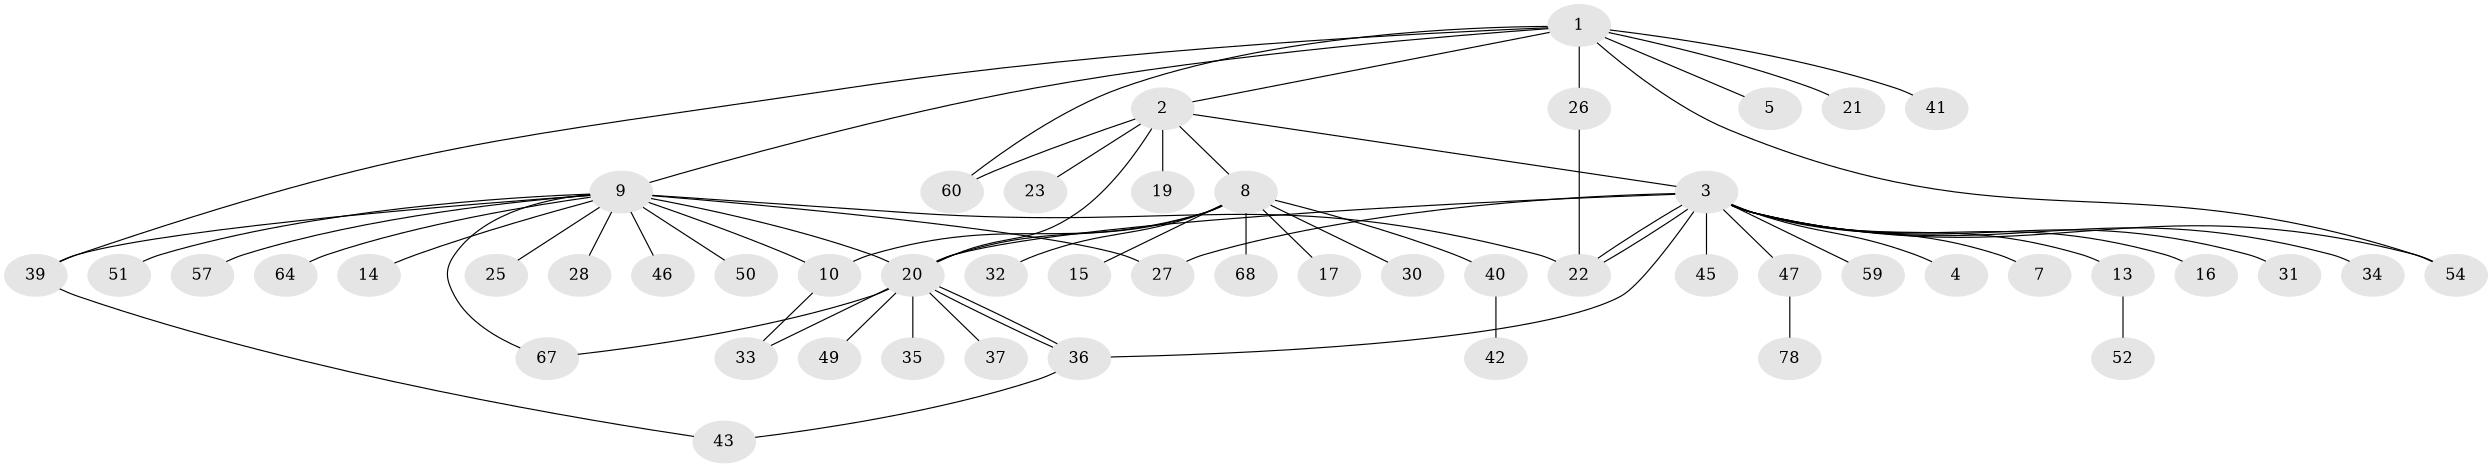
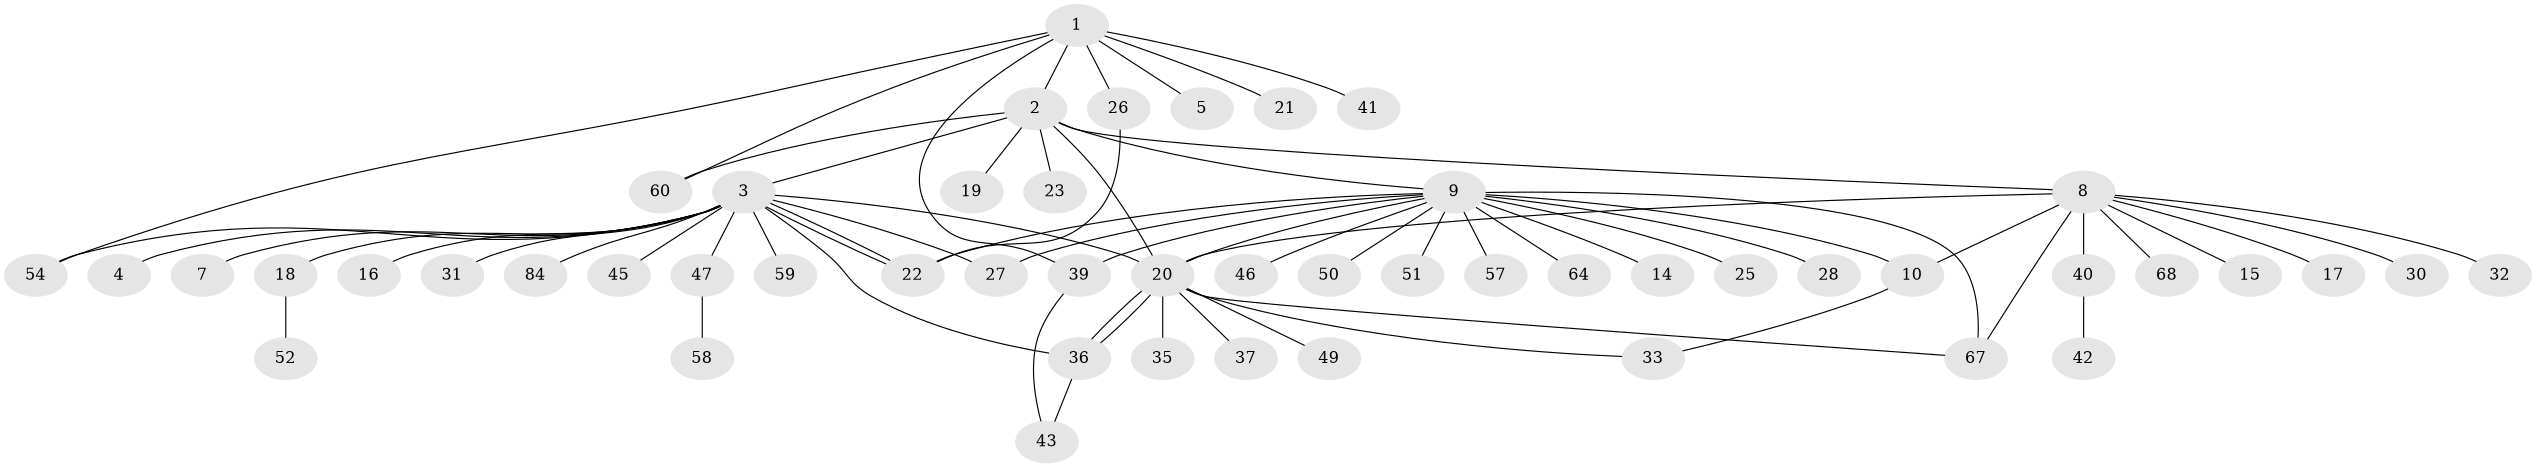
edge "1" -- "9": now "2" -- "9"
edge "8" -- "67": added
node "13": label "13" -> "18"
node "34": label "34" -> "84"
node "78": label "78" -> "58"
